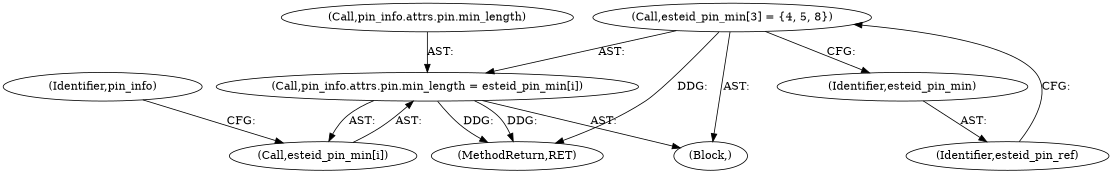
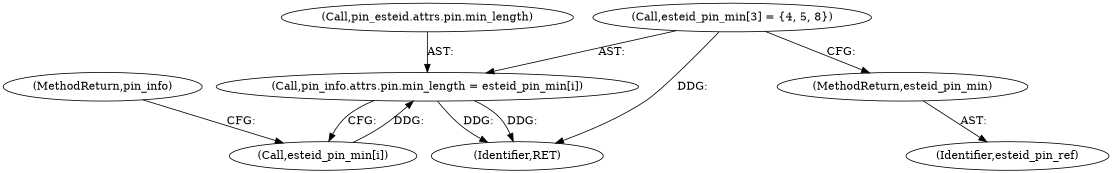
node "(Call,pin_info.attrs.pin.min_length)": label "(Call,pin_info.attrs.pin.min_length)" -> "(Call,pin_esteid.attrs.pin.min_length)"
edge "(Identifier,esteid_pin_ref)" -> "(Call,esteid_pin_min[3] = {4, 5, 8})": removed, label "CFG:"
node "(Identifier,pin_info)": label "(Identifier,pin_info)" -> "(MethodReturn,pin_info)"
node "(Identifier,esteid_pin_min)": label "(Identifier,esteid_pin_min)" -> "(MethodReturn,esteid_pin_min)"
edge "(Call,pin_info.attrs.pin.min_length = esteid_pin_min[i])" -> "(Call,esteid_pin_min[i])": label "AST: " -> "CFG: "
edge "(Call,esteid_pin_min[i])" -> "(Call,pin_info.attrs.pin.min_length = esteid_pin_min[i])": label "AST: " -> "DDG: "
node "(MethodReturn,RET)": label "(MethodReturn,RET)" -> "(Identifier,RET)"
node "(Block,)": removed
